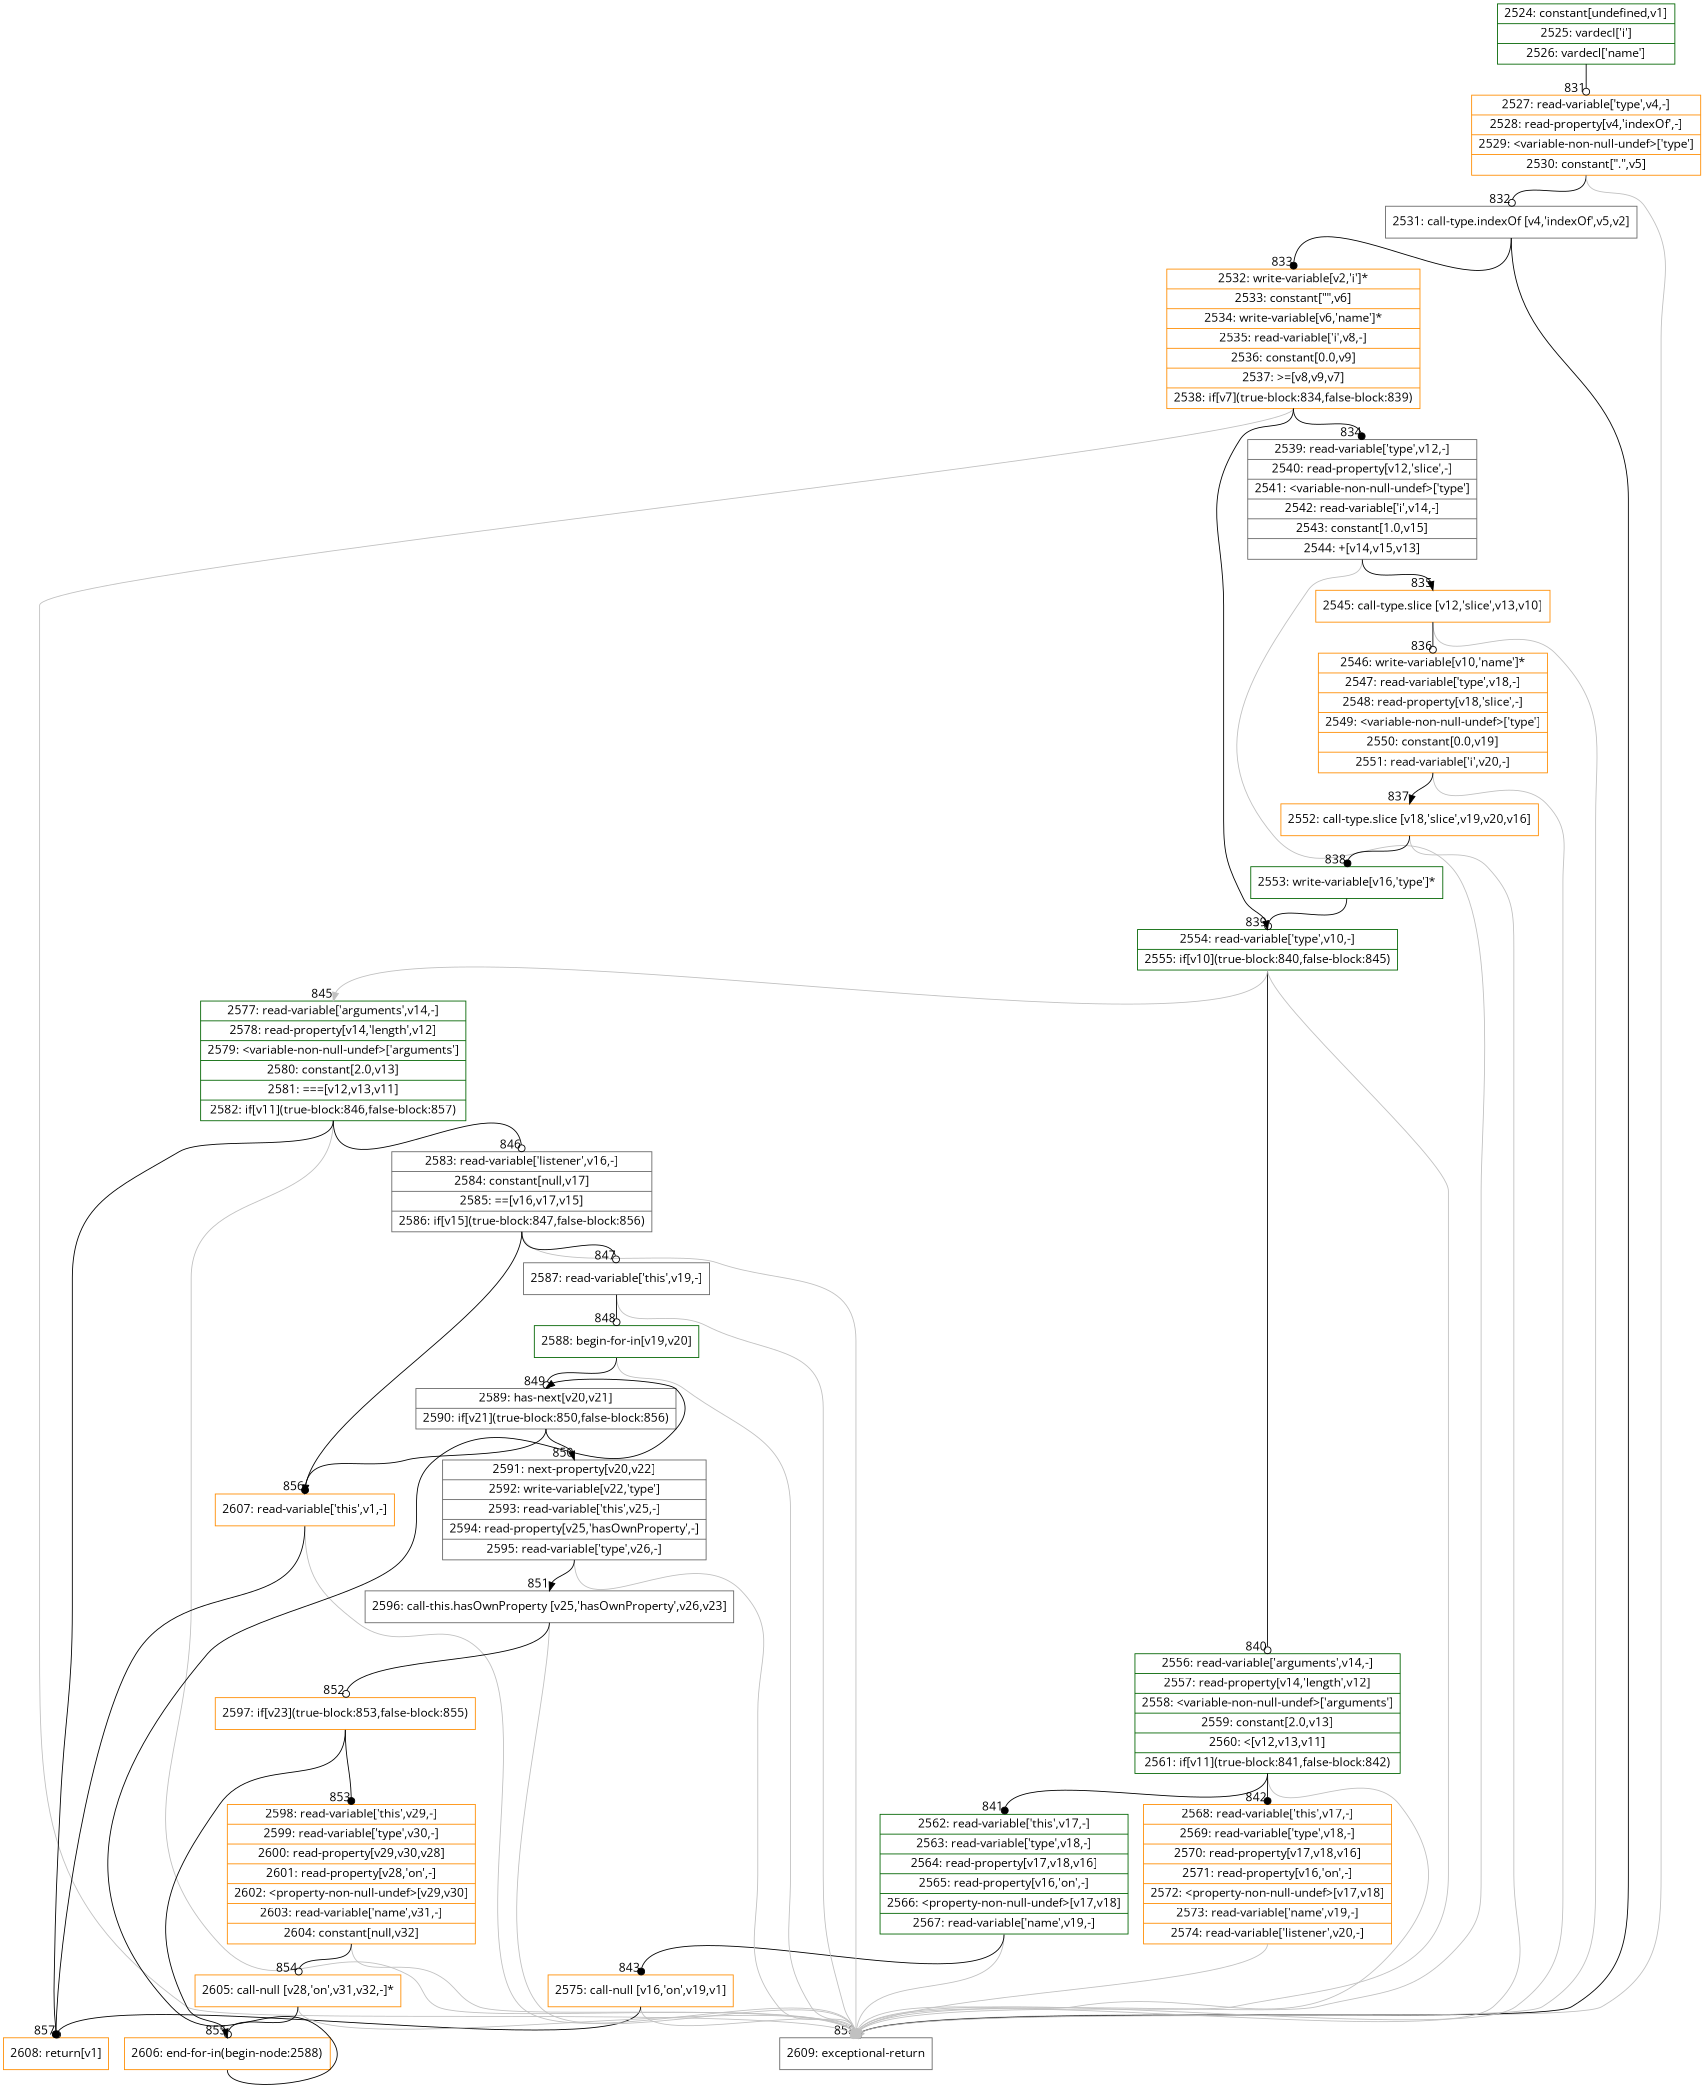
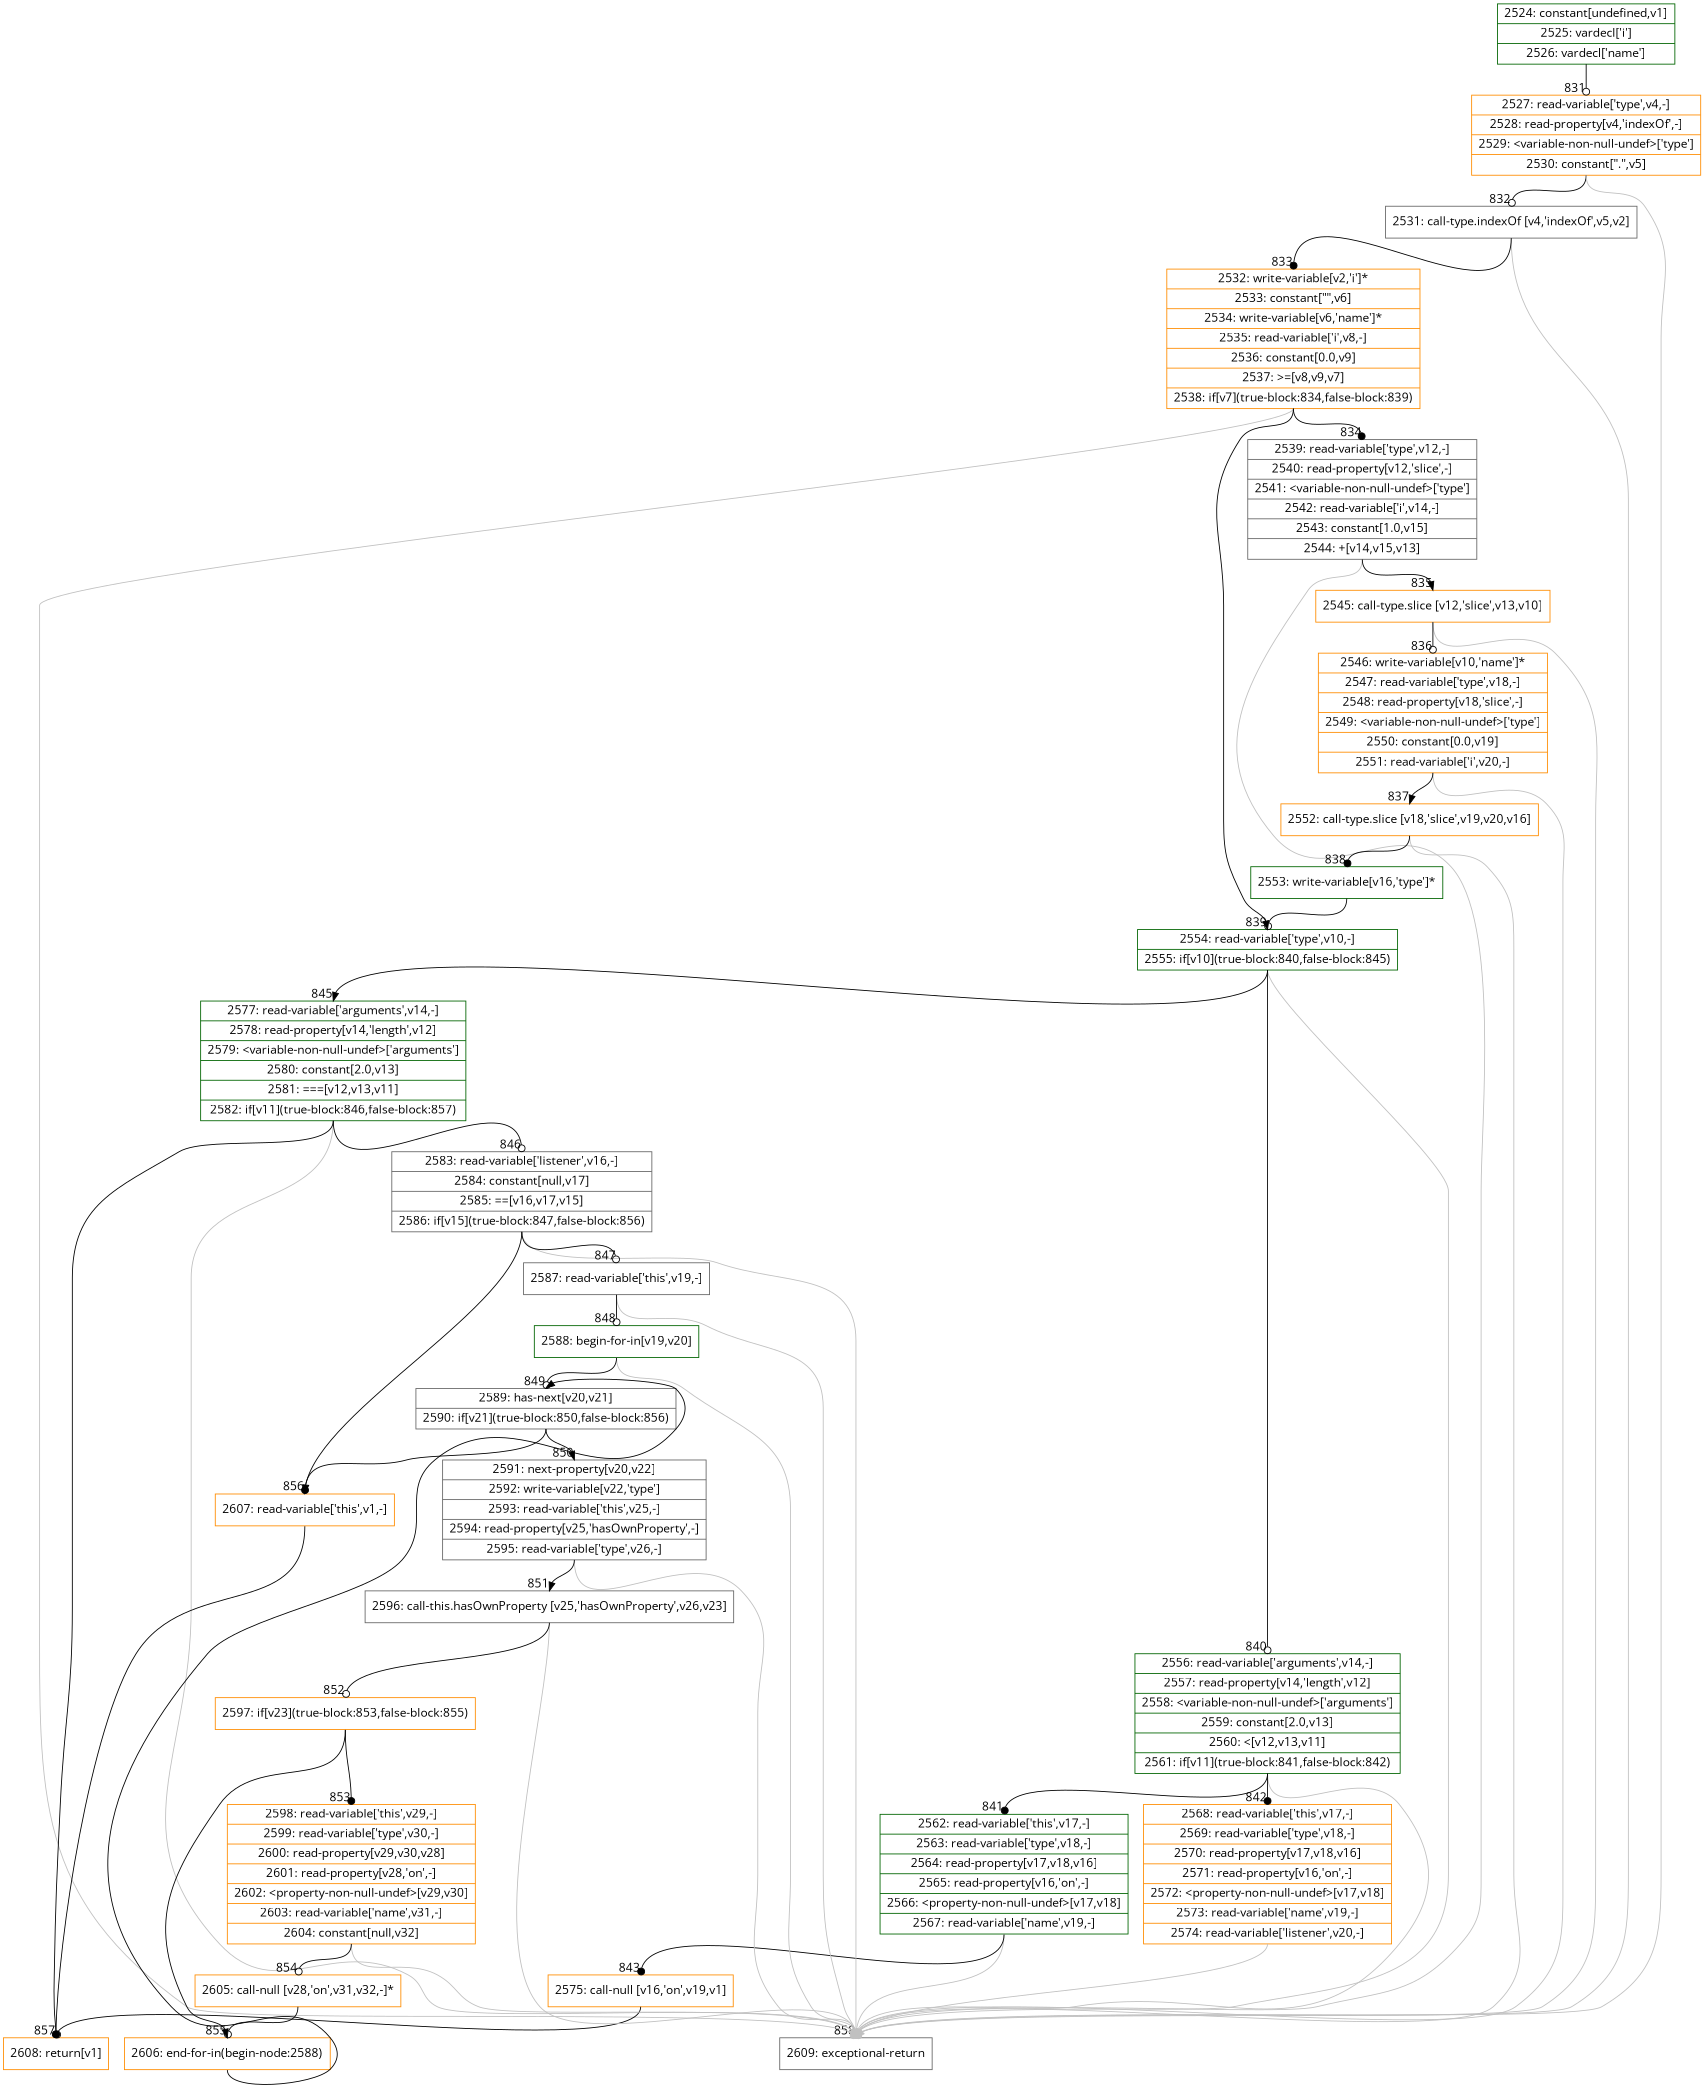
edge "2554: read-variable['type',v10,-]" -> "2577: read-variable['arguments',v14,-]": color gray -> black
edge "2531: call-type.indexOf [v4,'indexOf',v5,v2]" -> "2609: exceptional-return": color black -> gray
edge "2607: read-variable['this',v1,-]" -> "2609: exceptional-return": removed
edge "2605: call-null [v28,'on',v31,v32,-]*" -> "2609: exceptional-return": removed
edge "2575: call-null [v16,'on',v19,v1]" -> "2609: exceptional-return": removed
